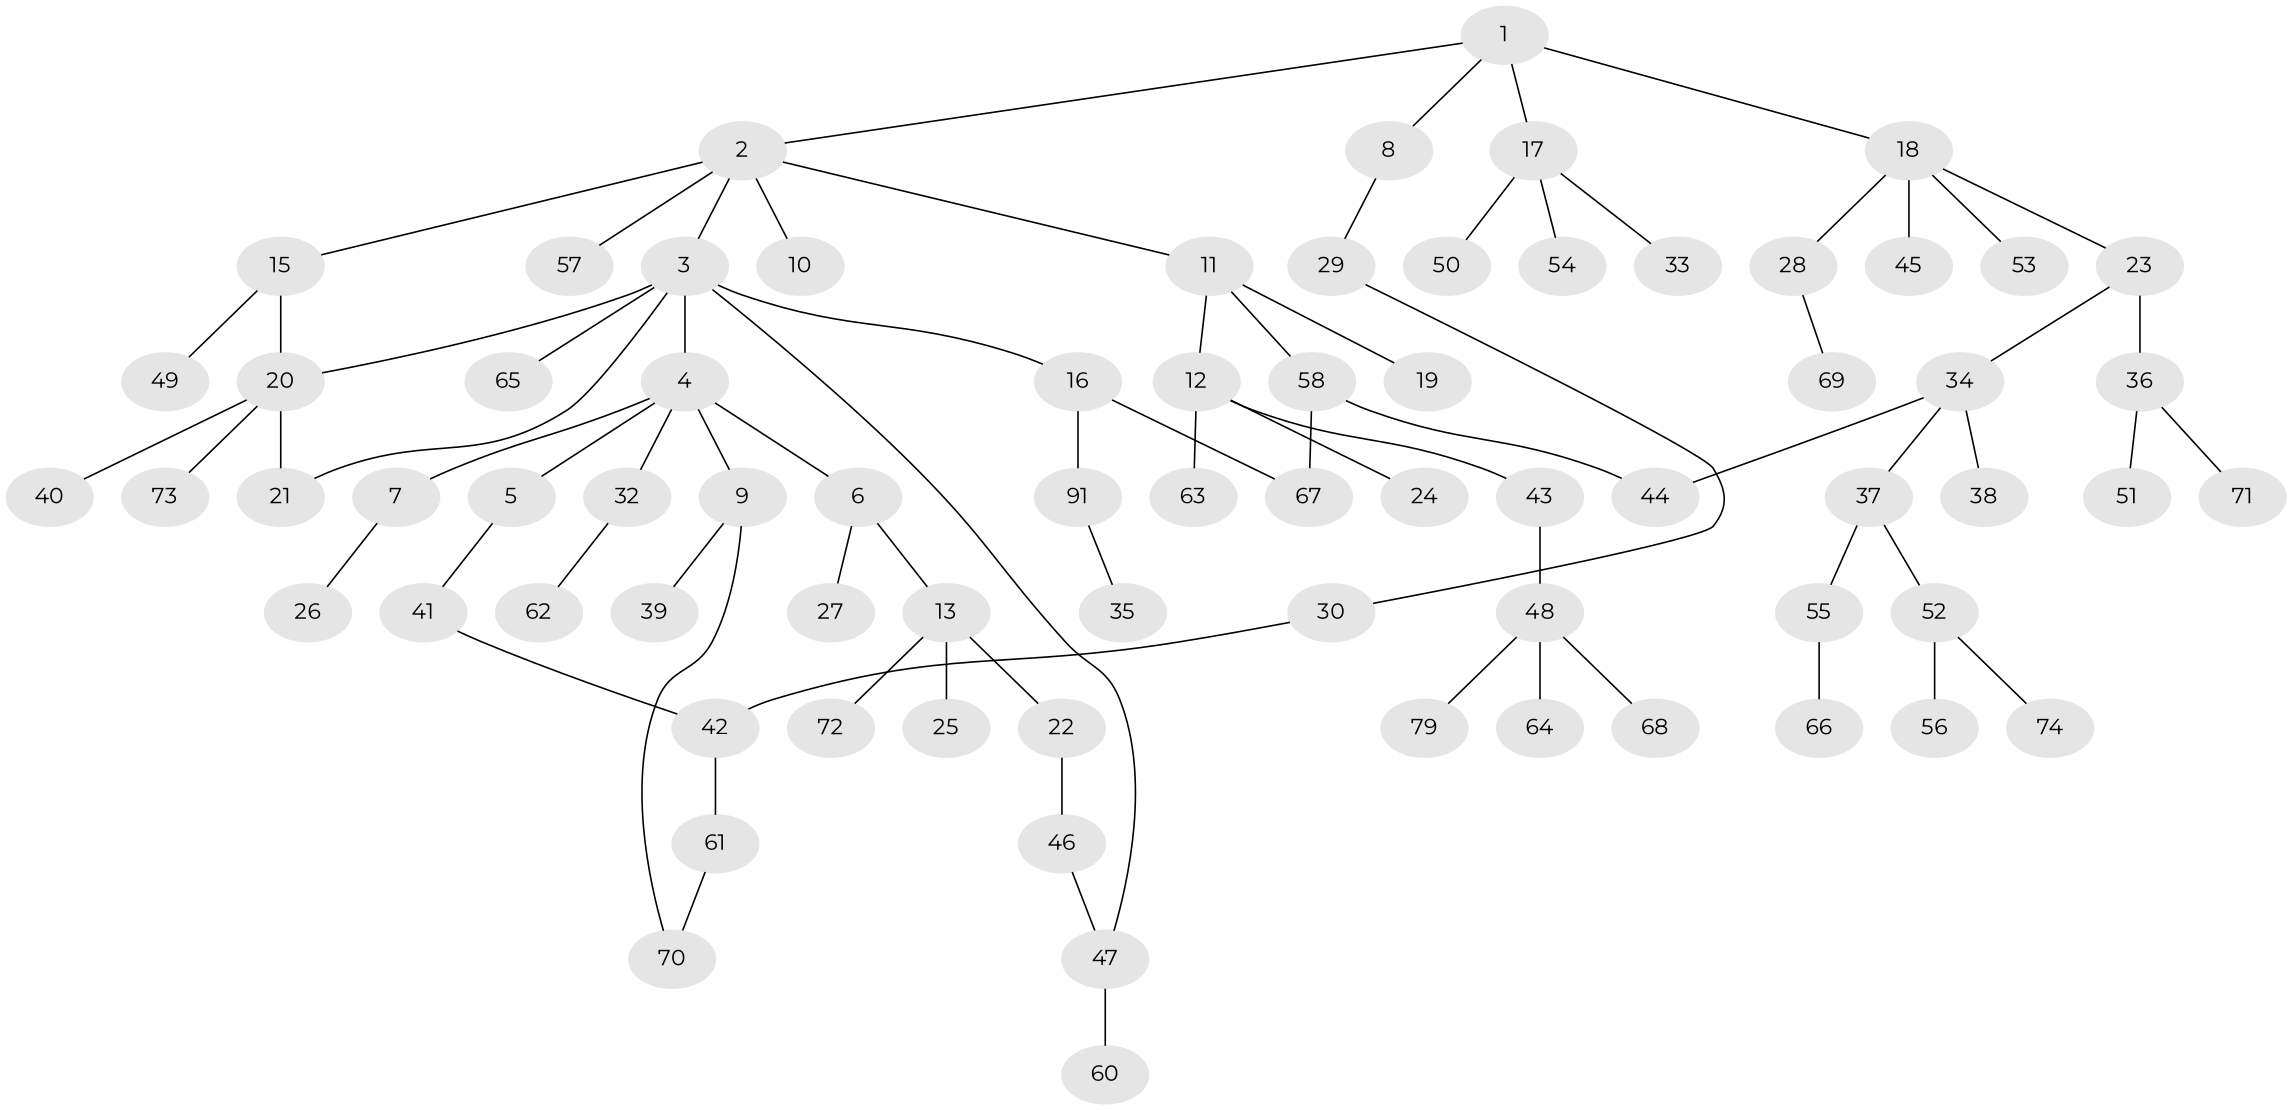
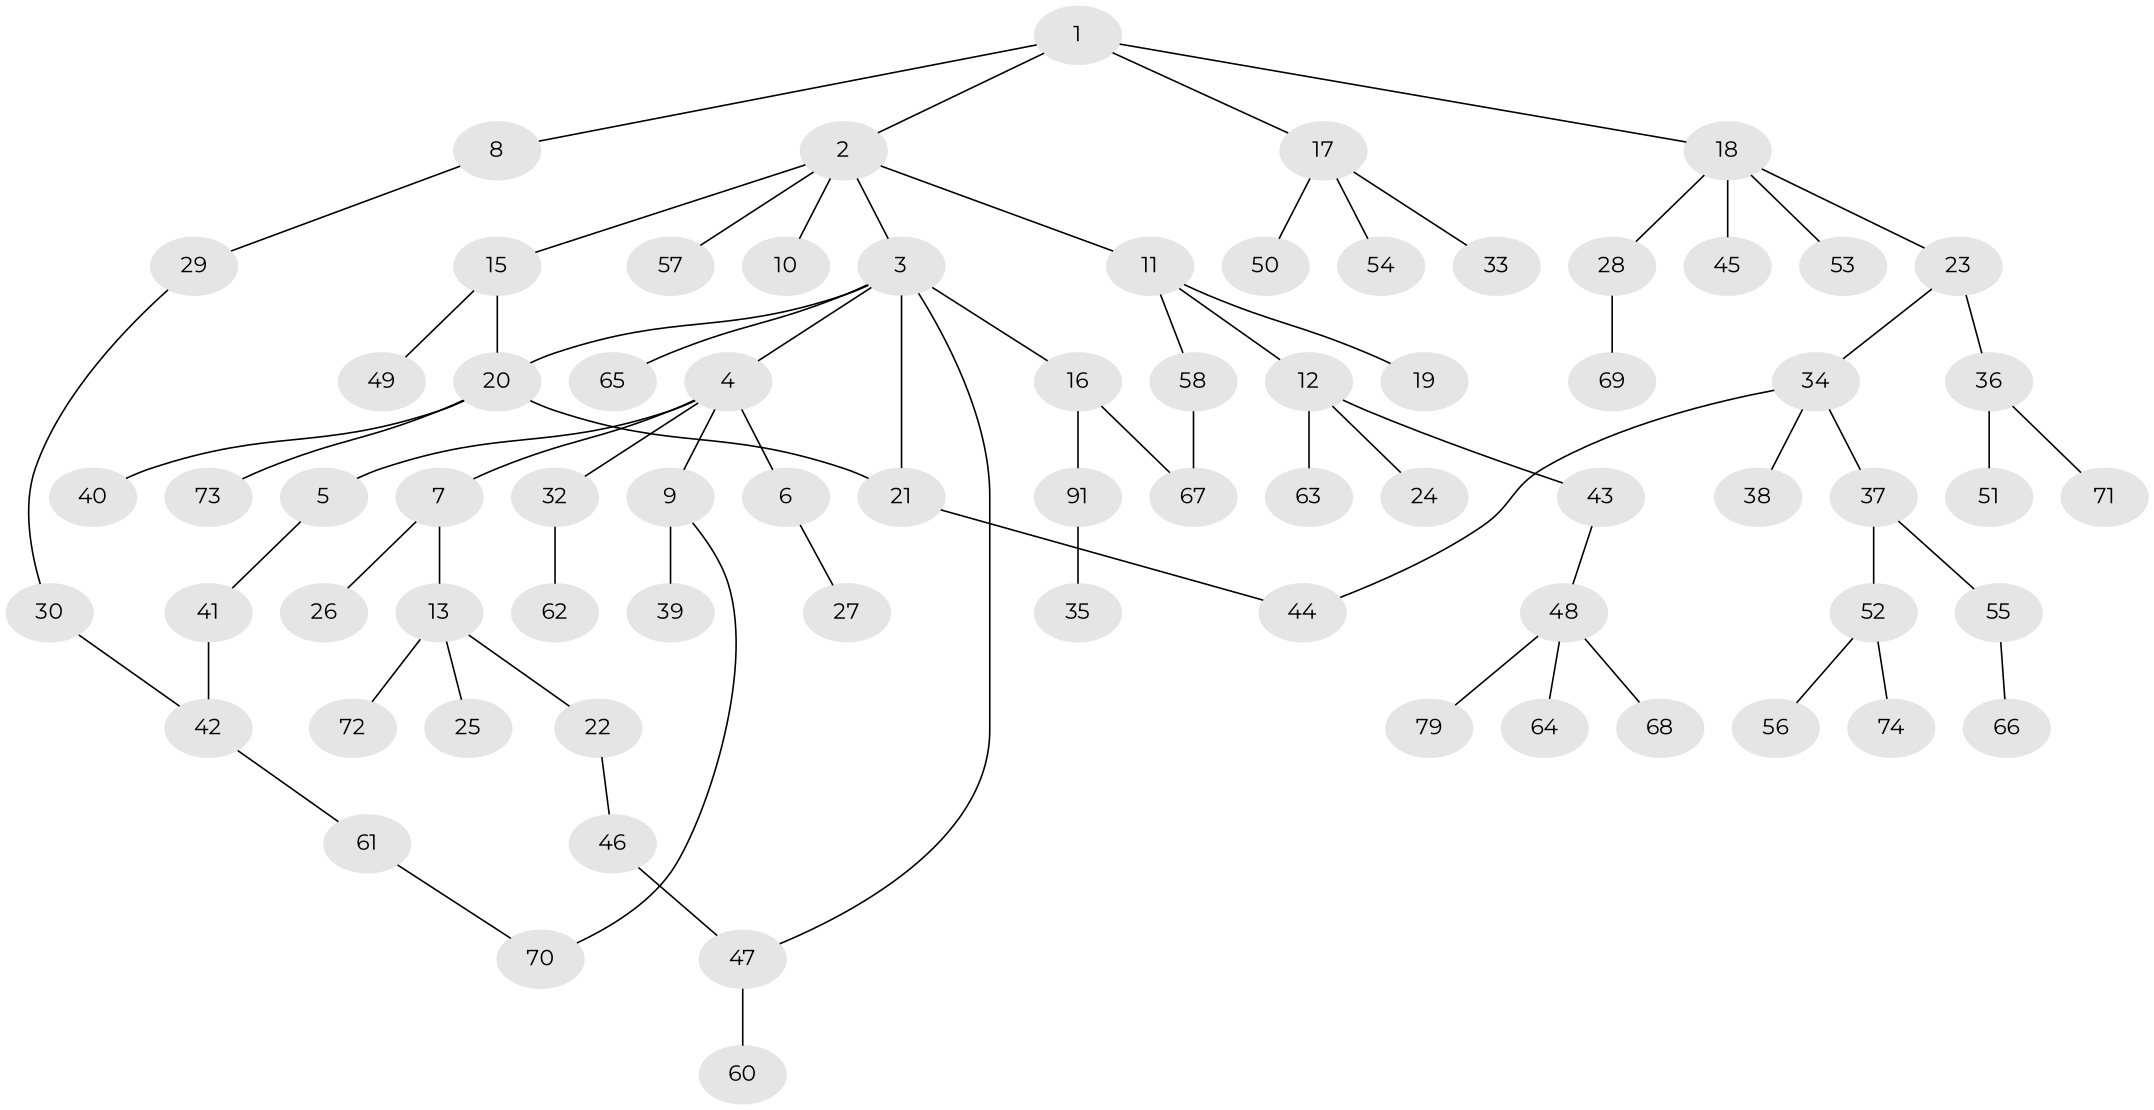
edge "58" -- "44": now "21" -- "44"
edge "6" -- "13": now "7" -- "13"
